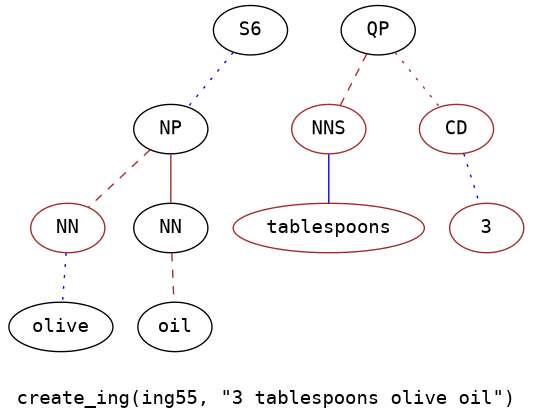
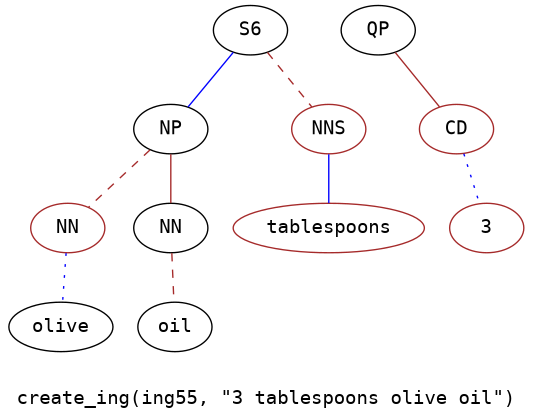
edge "S6" -- "NP": style dotted -> solid
edge "QP" -- "NNS": now "S6" -- "NNS"
edge "QP" -- "CD": style dotted -> solid
